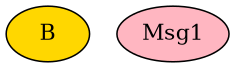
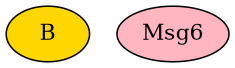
node "Msg1": label "Msg1" -> "Msg6"
